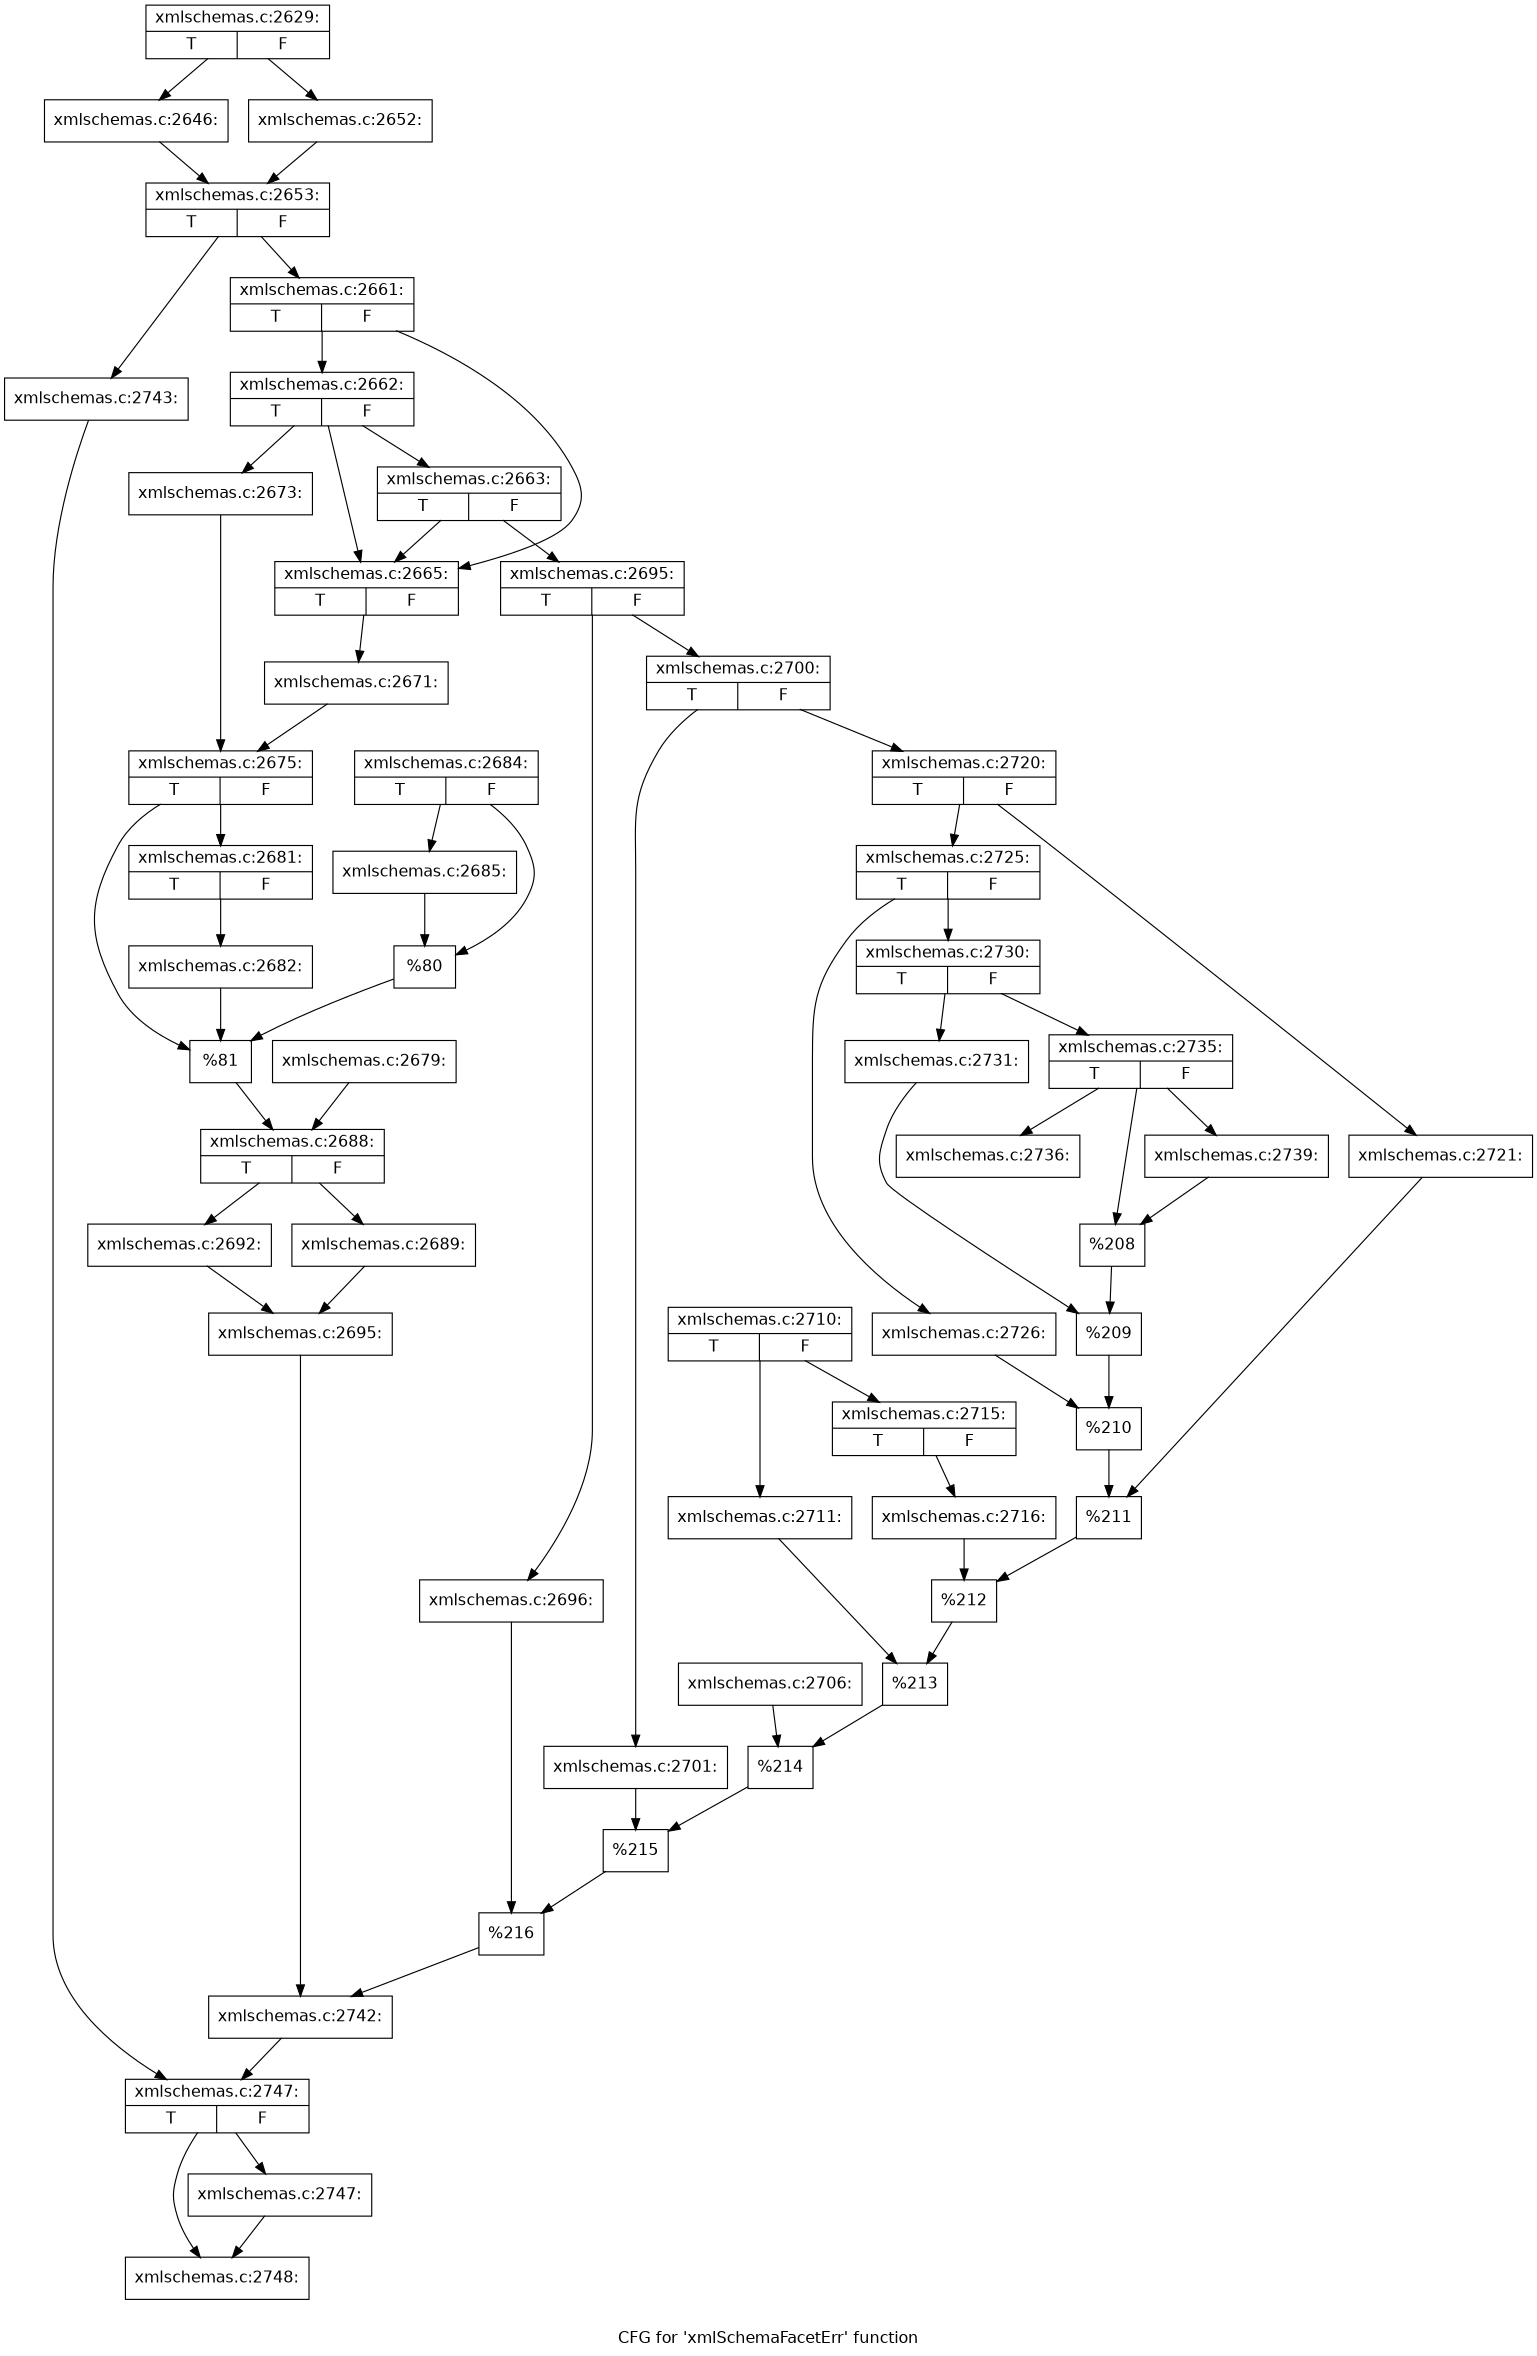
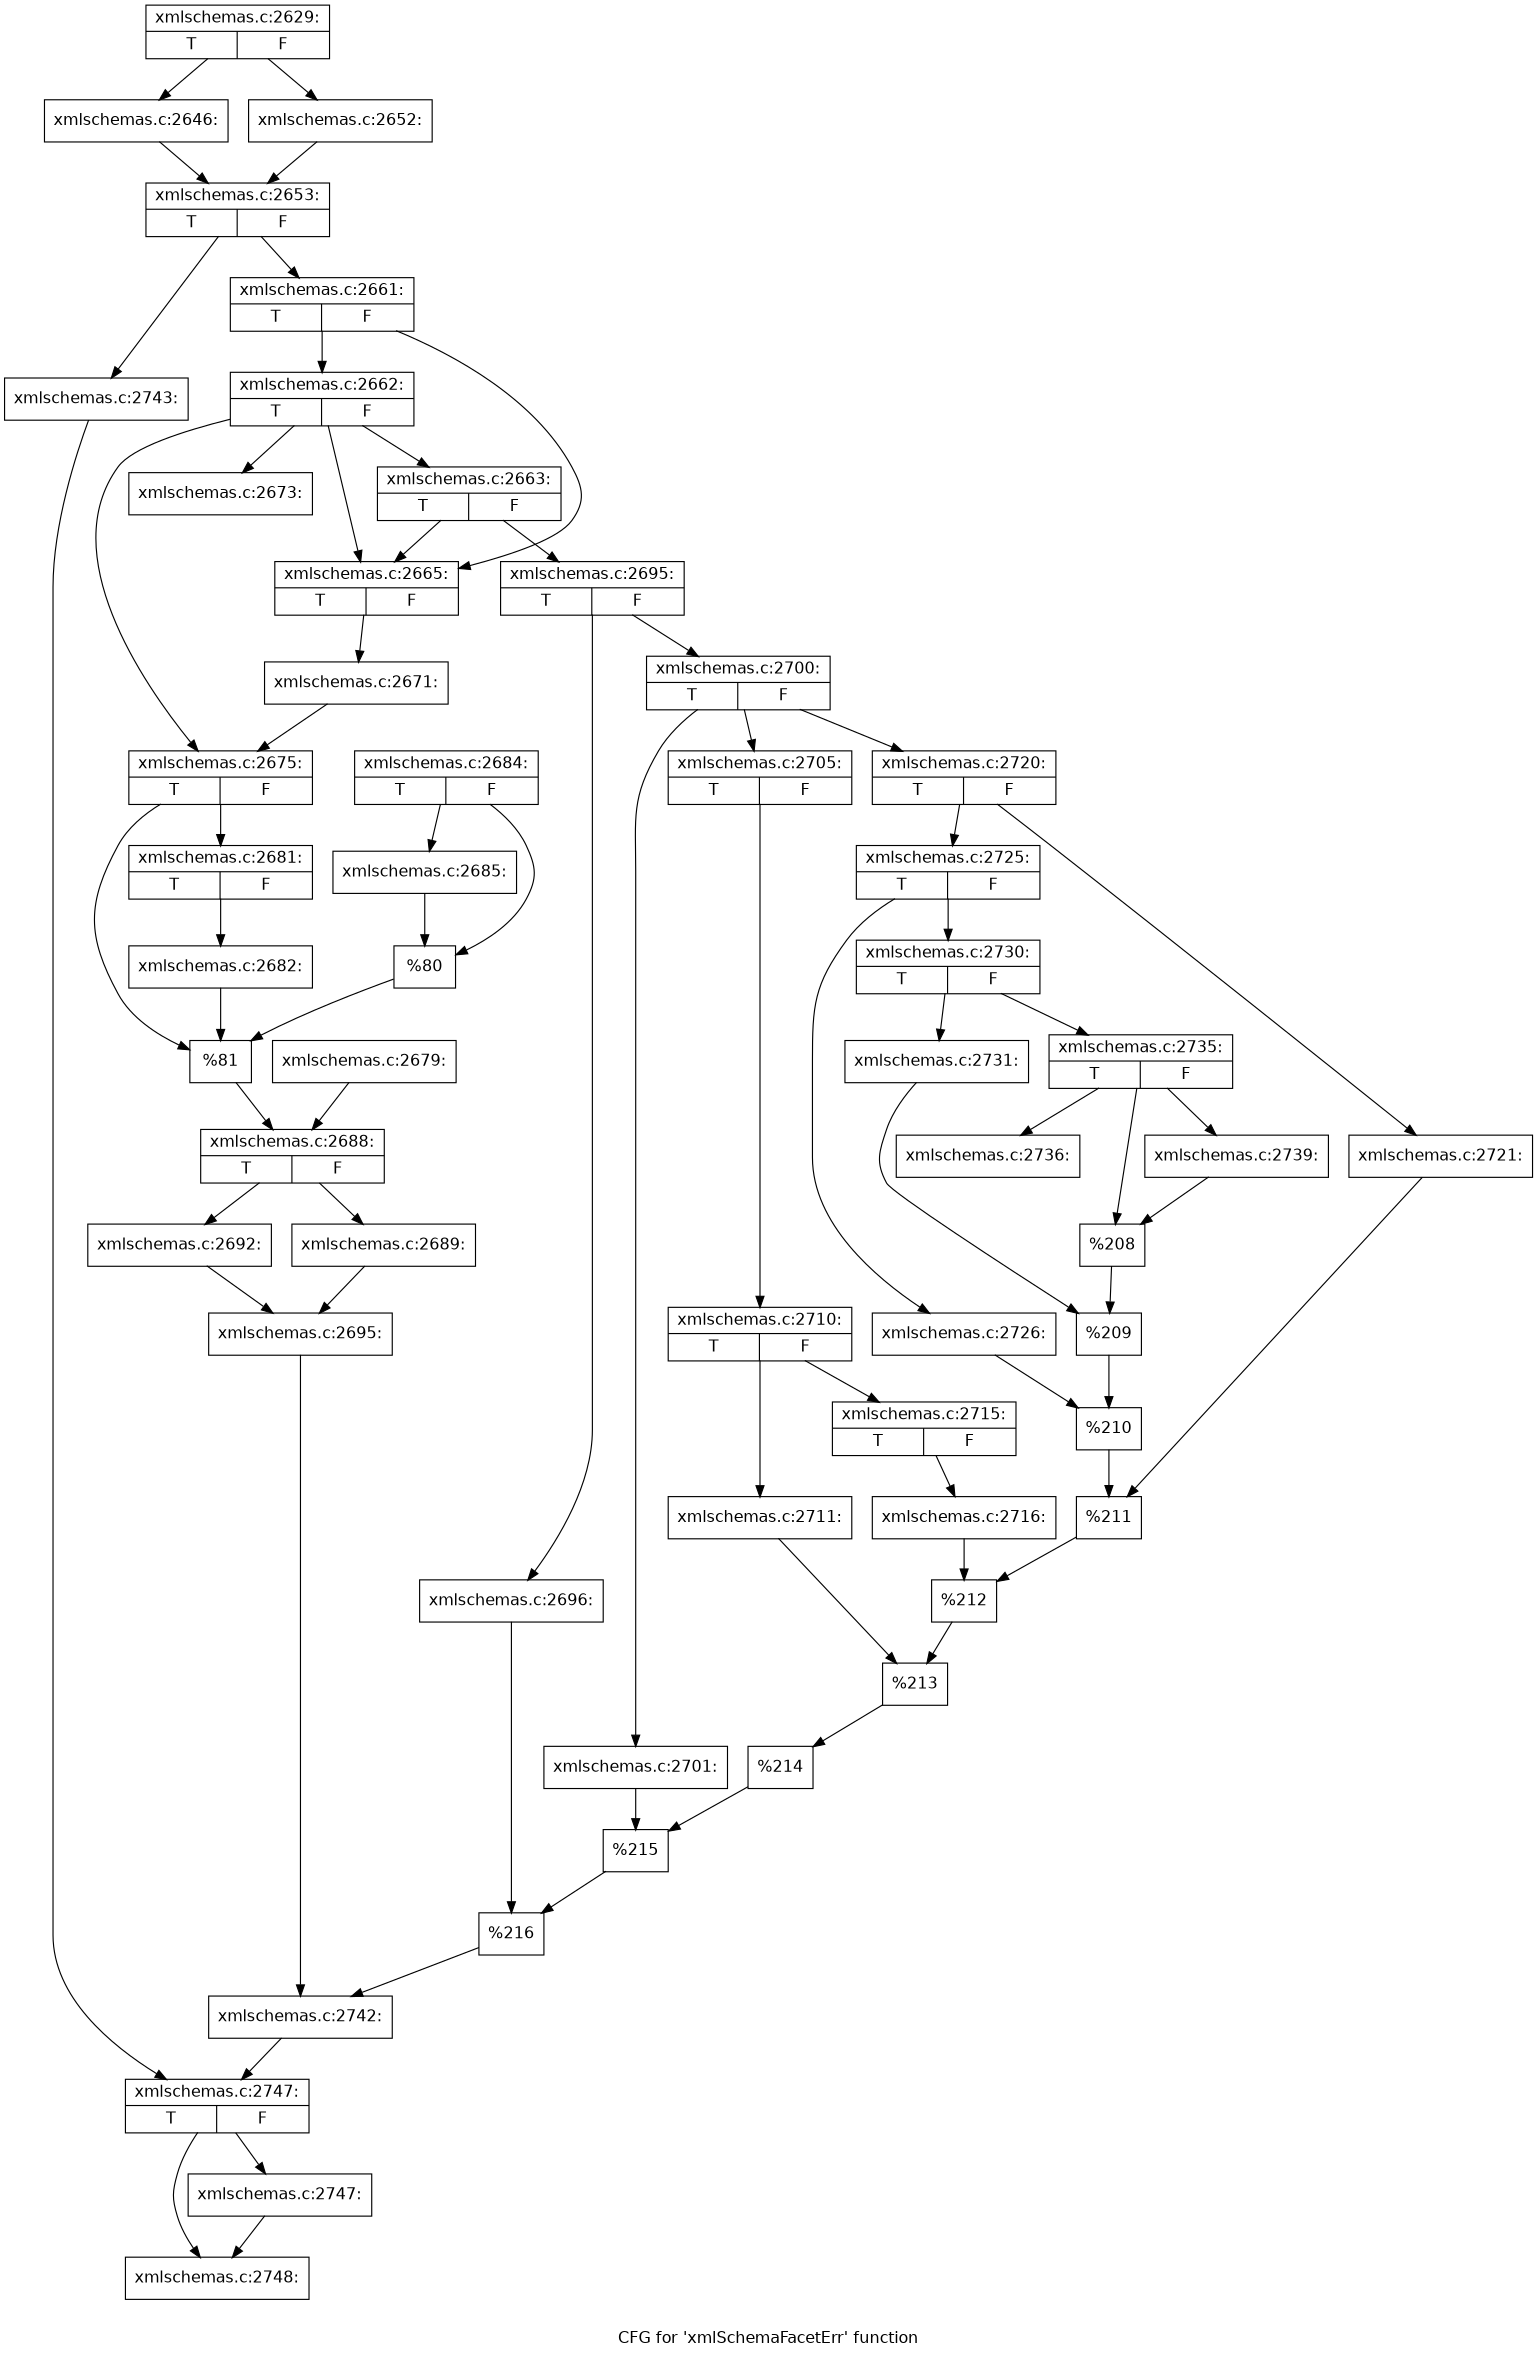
edge "xmlschemas.c:2673:" -> "xmlschemas.c:2675:": now "xmlschemas.c:2662:" -> "xmlschemas.c:2675:"
node "xmlschemas.c:2705:": added
node "xmlschemas.c:2706:": removed
